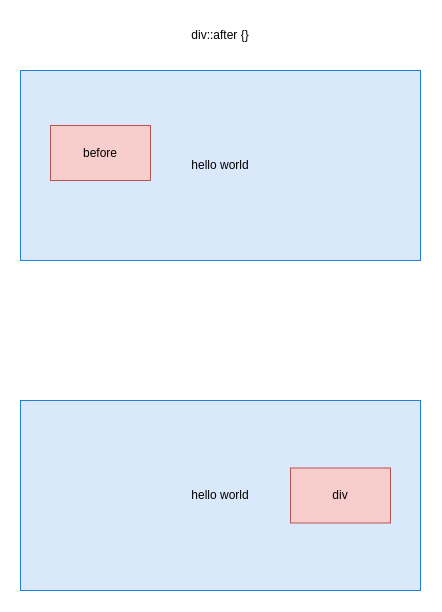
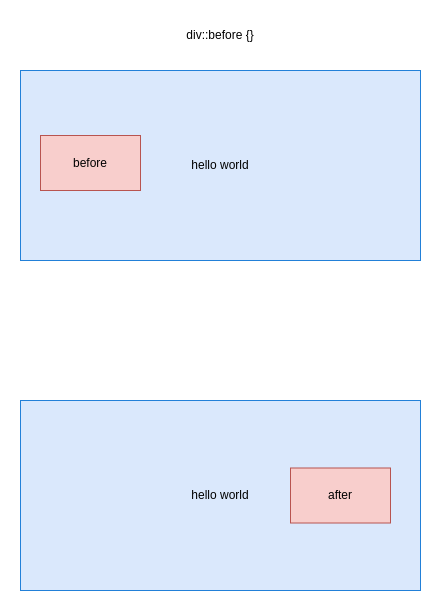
node "div::after {}": label "div::after {}" -> "div::before {}"
node "before": moved (101, 153) -> (91, 163)
node "div": label "div" -> "after"
